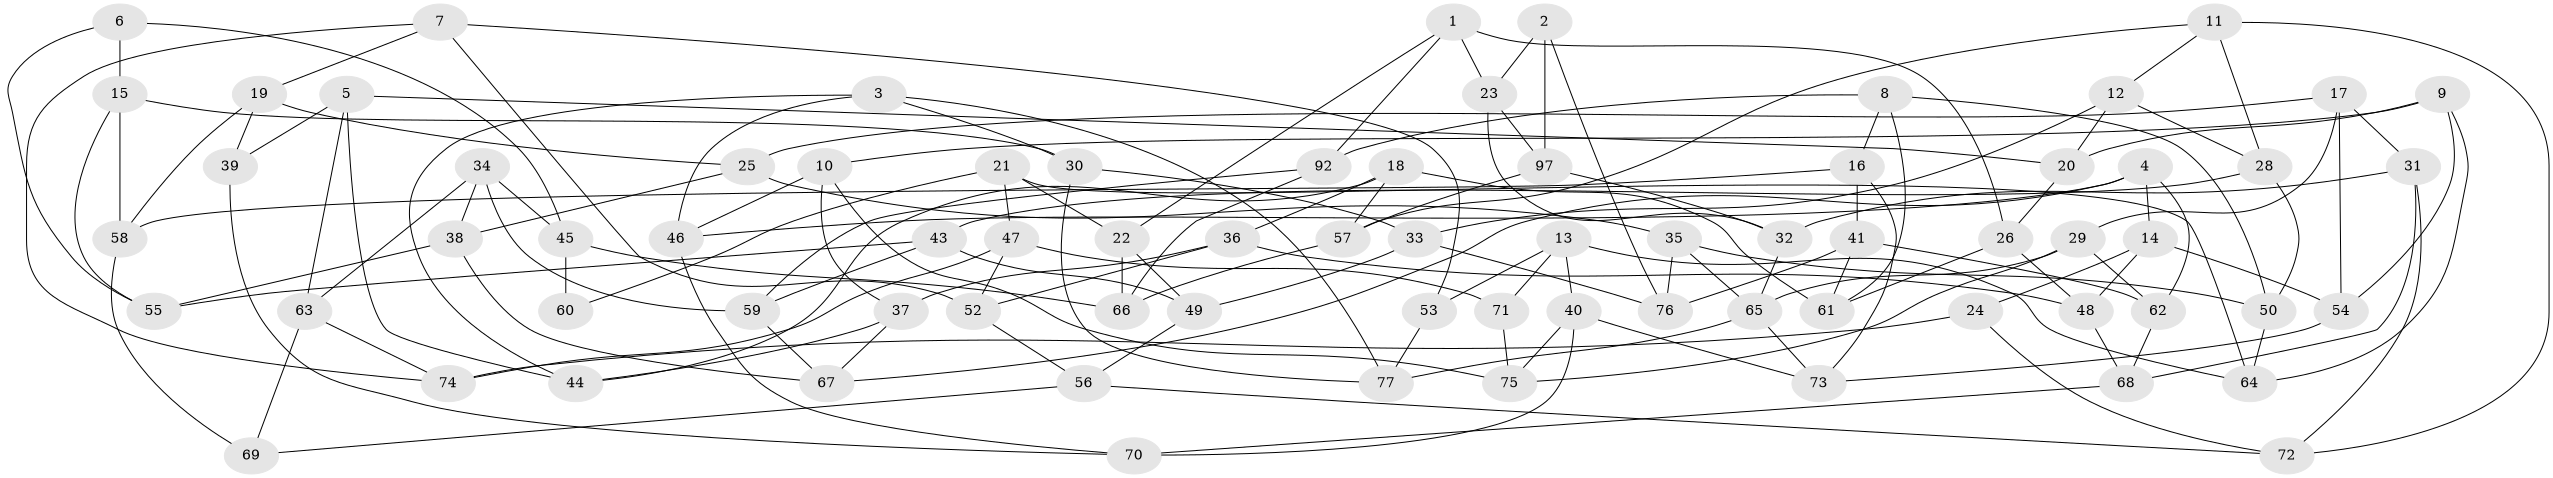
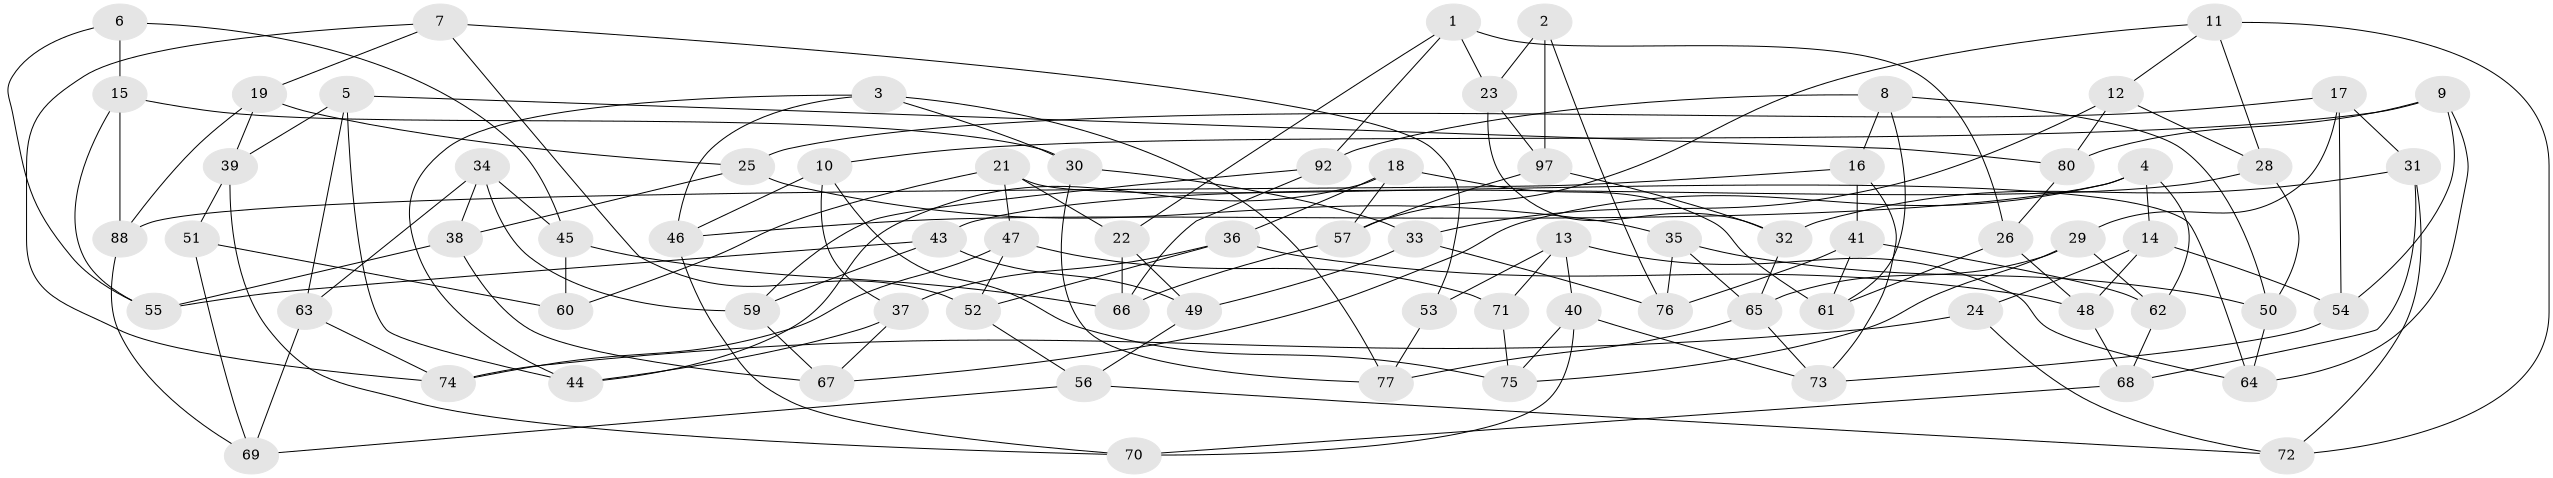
node "20": label "20" -> "80"
node "58": label "58" -> "88"
node "51": added
